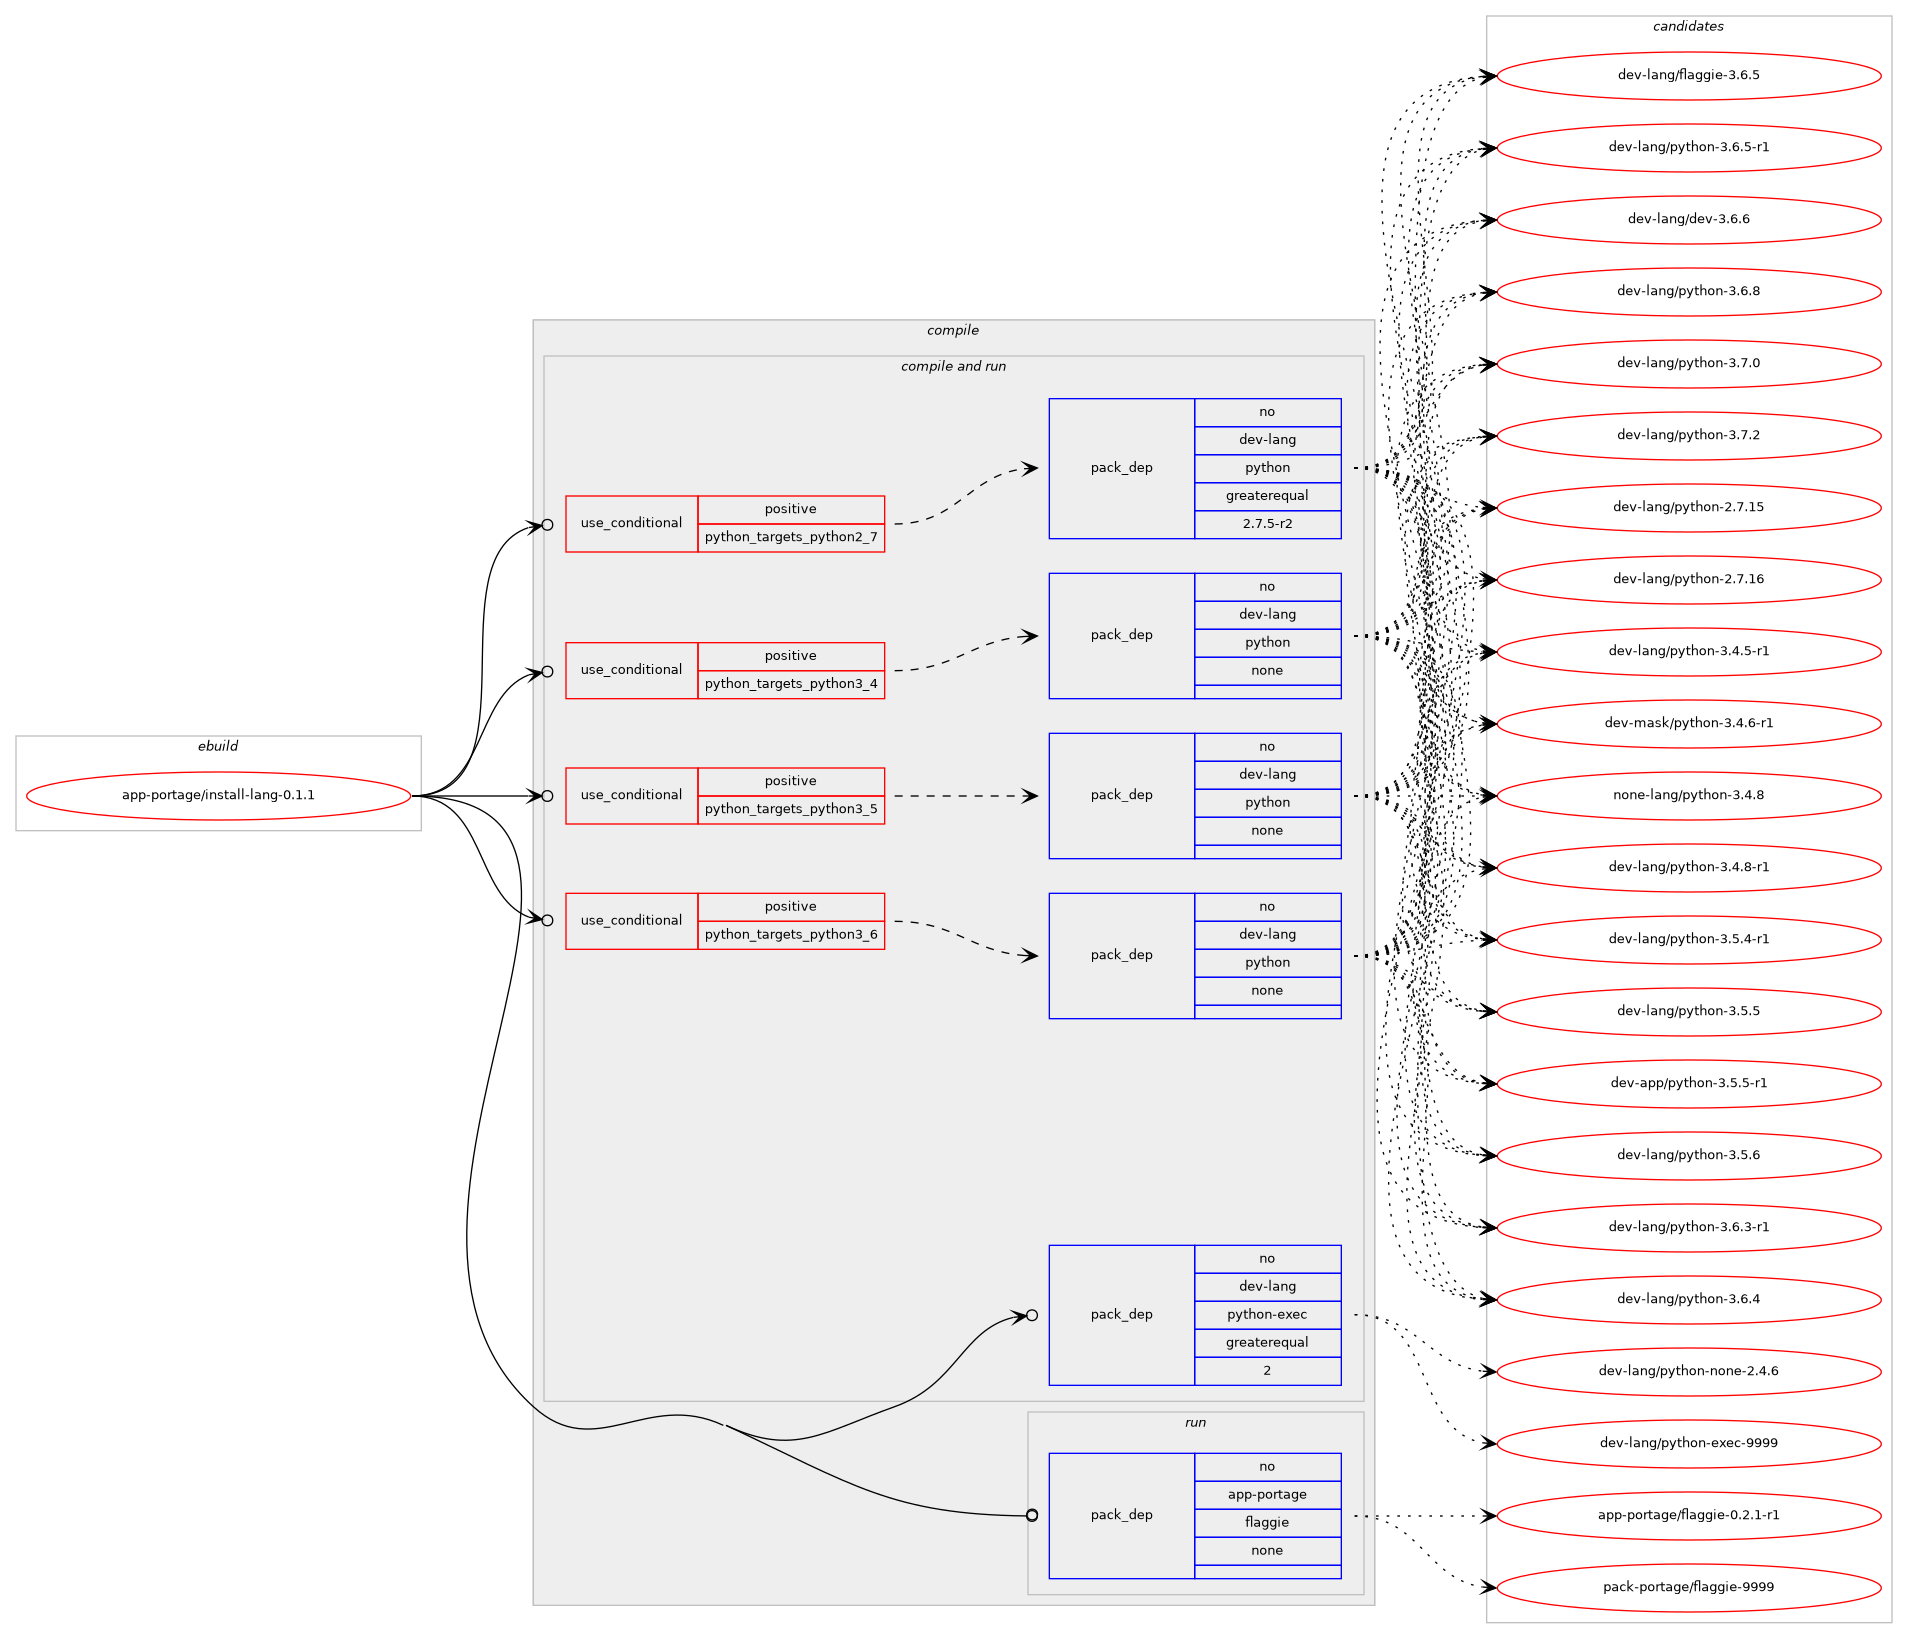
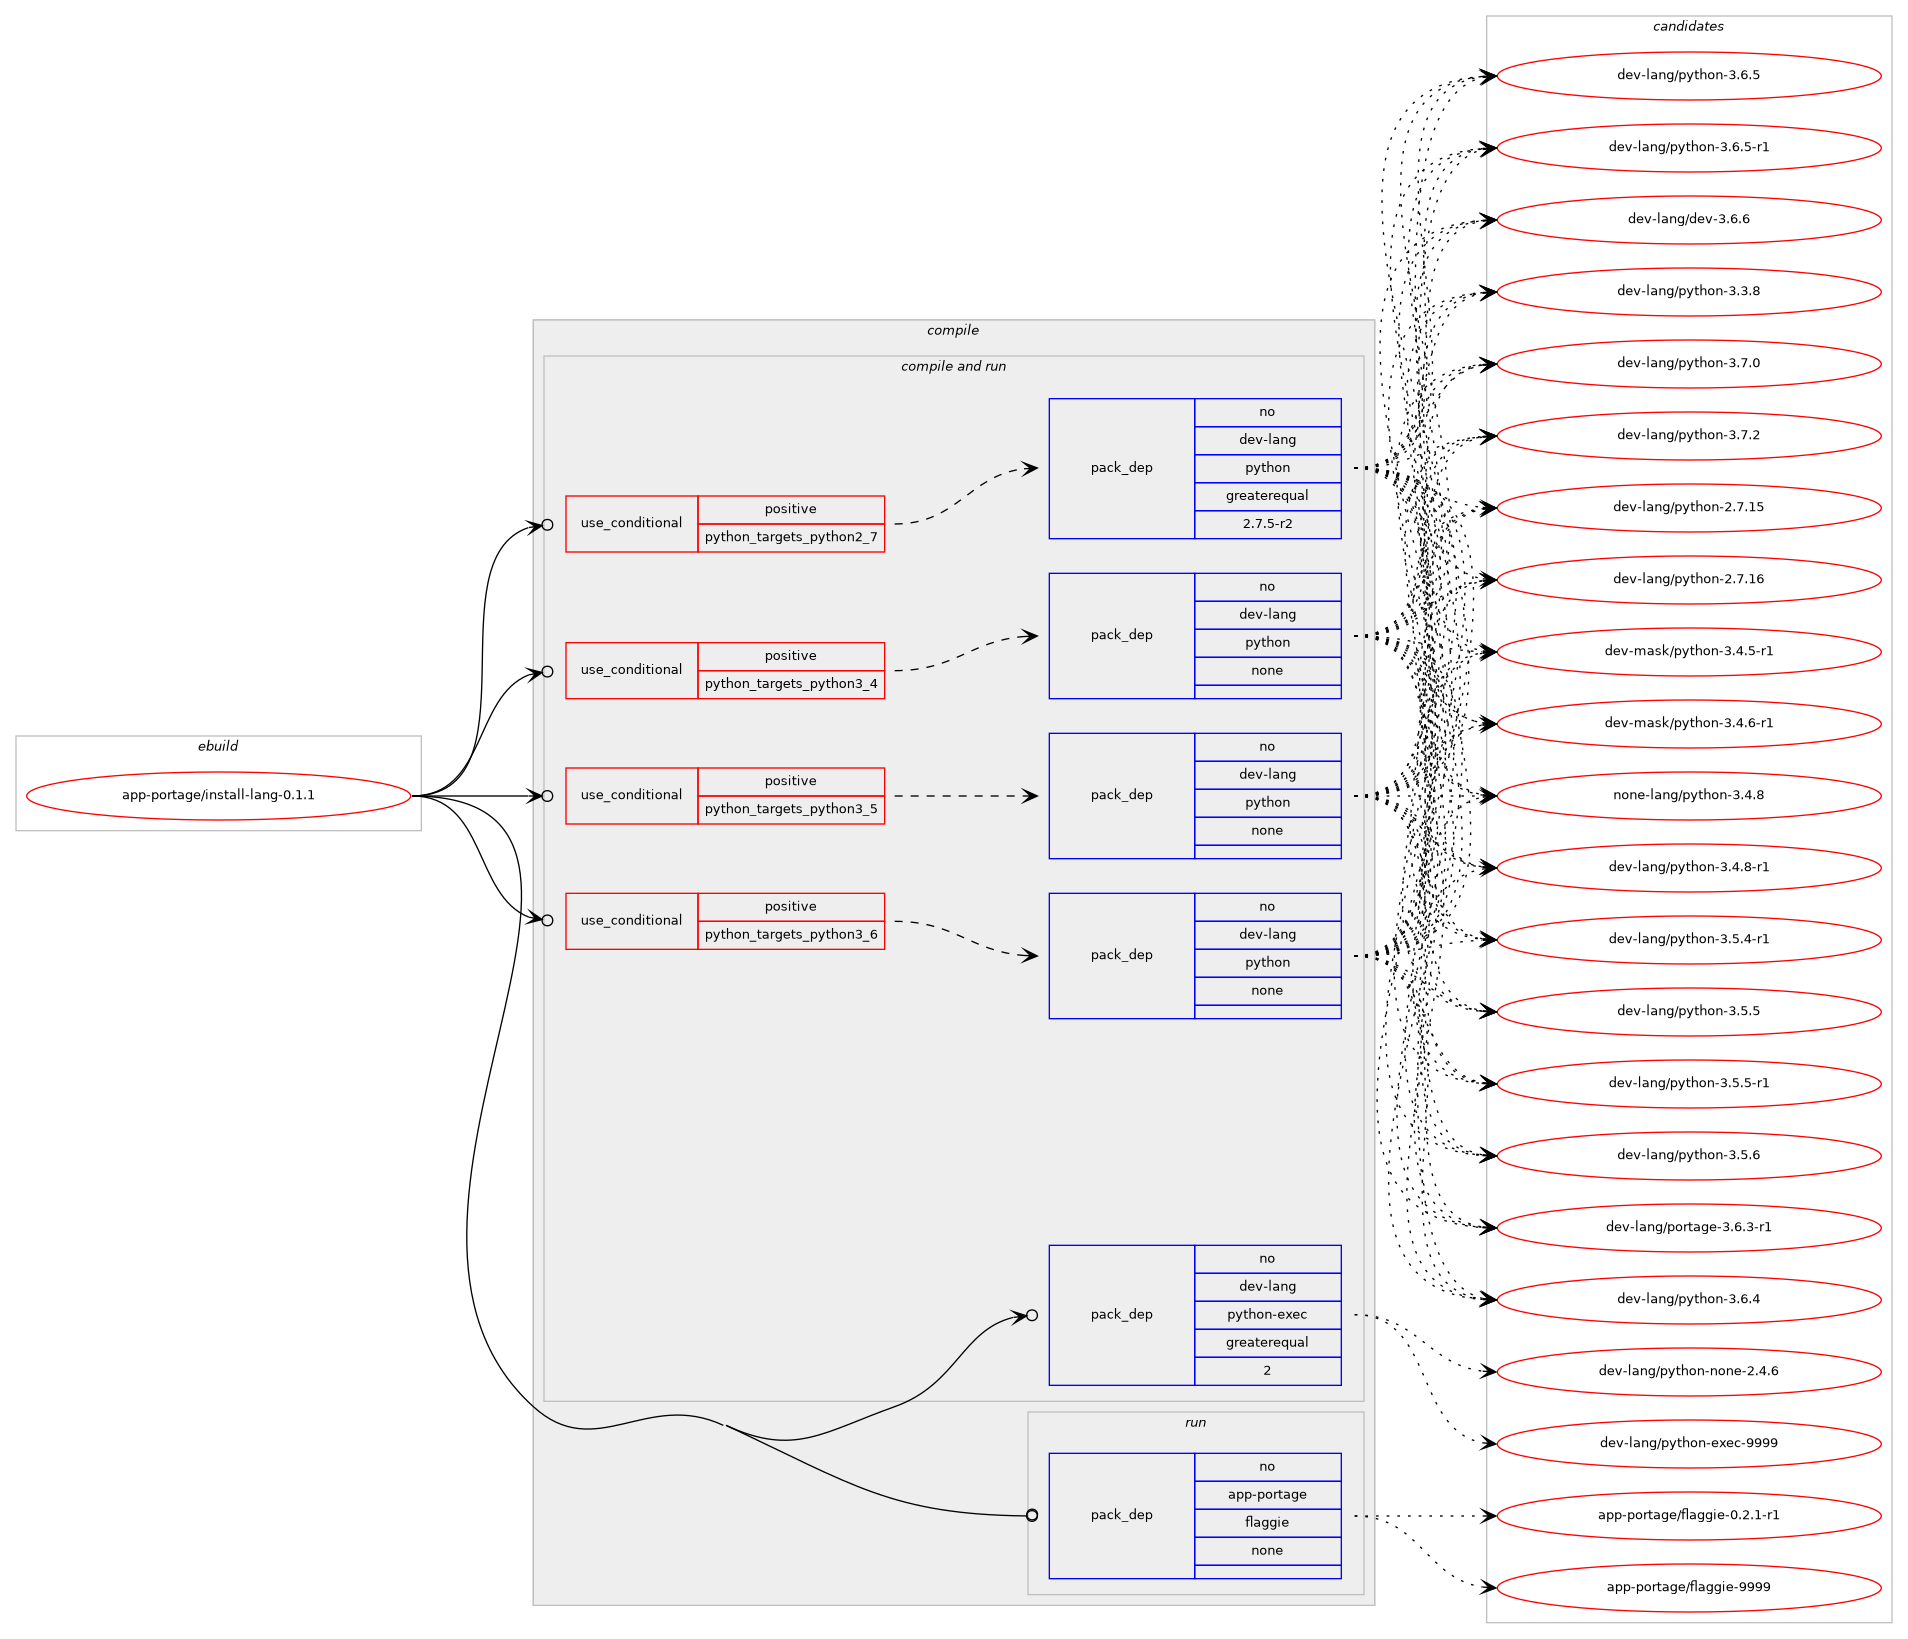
node "dev-lang/flaggie-3.6.5": label "dev-lang/flaggie-3.6.5" -> "dev-lang/python-3.6.5"
node "dev-lang/python-3.6.8": label "dev-lang/python-3.6.8" -> "dev-lang/python-3.3.8"
node "dev-lang/python-3.4.5-r1": label "dev-lang/python-3.4.5-r1" -> "dev-mask/python-3.4.5-r1"
node "dev-app/python-3.5.5-r1": label "dev-app/python-3.5.5-r1" -> "dev-lang/python-3.5.5-r1"
node "dev-lang/python-3.6.3-r1": label "dev-lang/python-3.6.3-r1" -> "dev-lang/portage-3.6.3-r1"
node "pack-portage/flaggie-9999": label "pack-portage/flaggie-9999" -> "app-portage/flaggie-9999"
